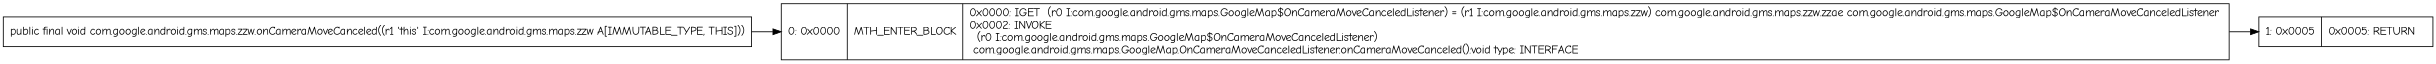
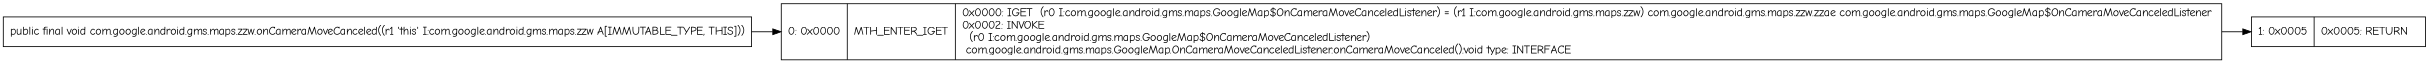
node "0: 0x0000": text "MTH_ENTER_BLOCK" -> "MTH_ENTER_IGET"
